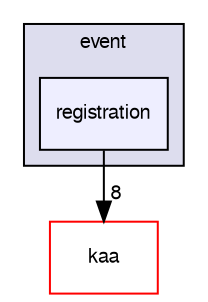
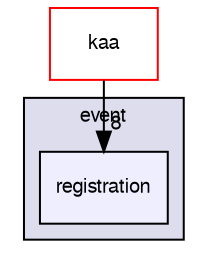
edge "registration" -> "kaa": reversed
